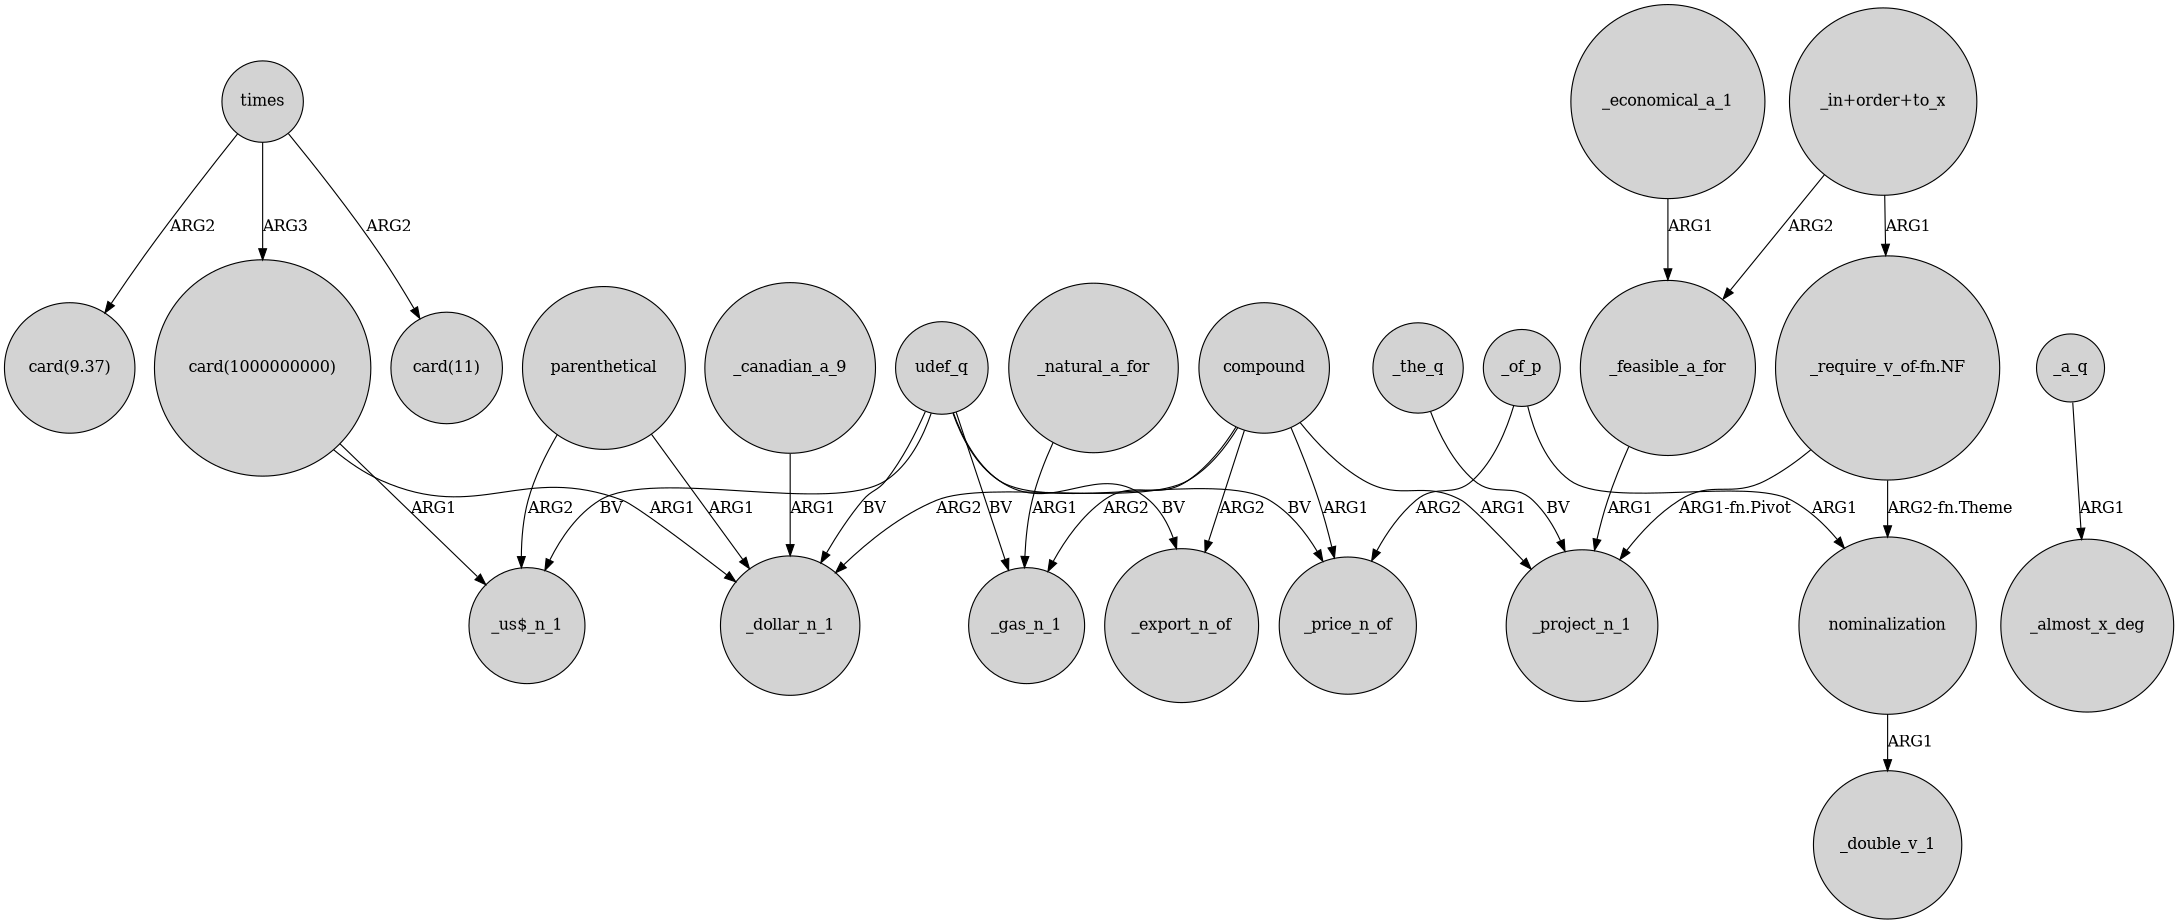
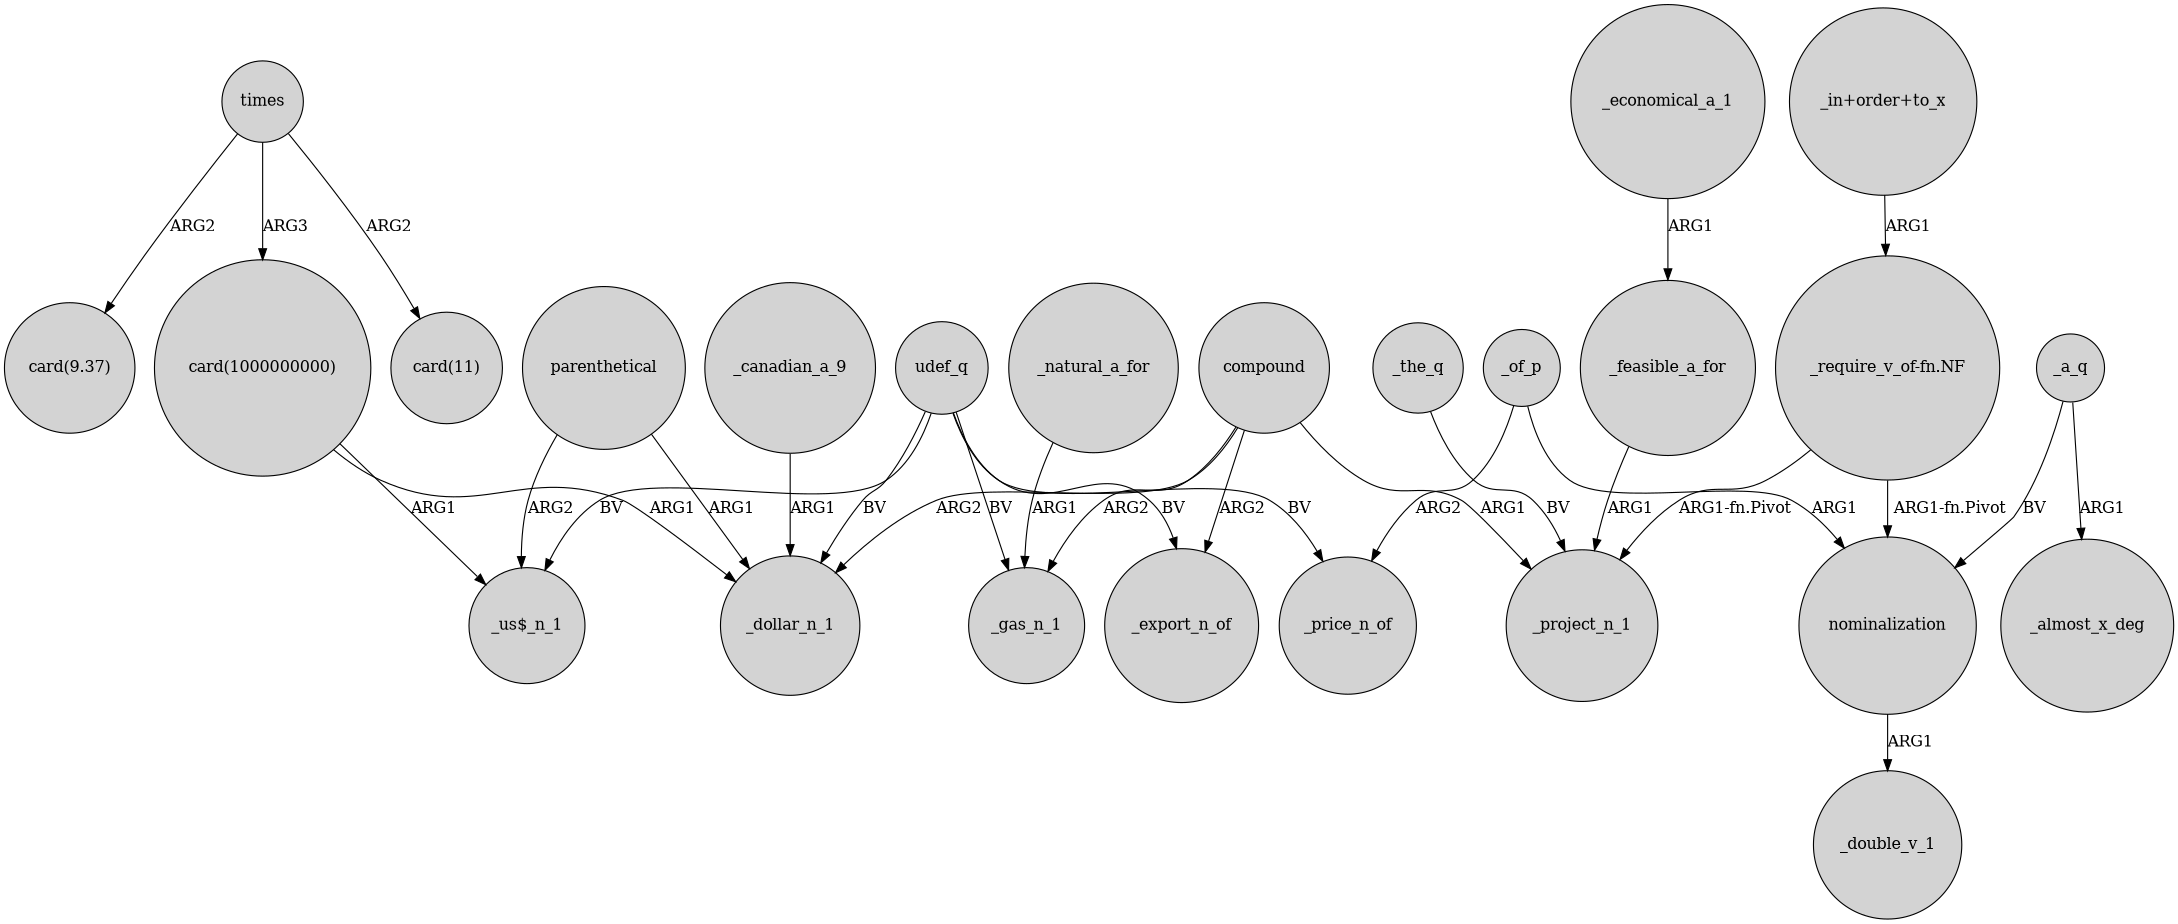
edge "_in+order+to_x" -> "_feasible_a_for": removed, label "ARG2"
edge "compound" -> "_price_n_of": removed, label "ARG1"
edge "_a_q" -> "nominalization": added, label "BV"
edge "_require_v_of-fn.NF" -> "nominalization": label "ARG2-fn.Theme" -> "ARG1-fn.Pivot"
